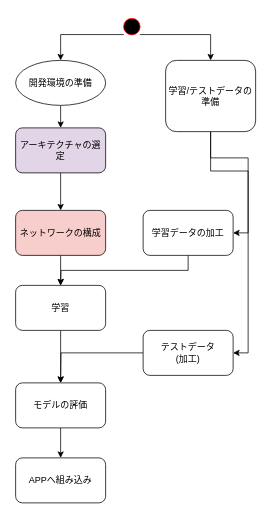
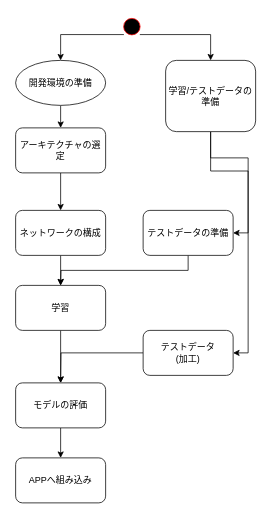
node "アーキテクチャの選定": fillcolor #e1d5e7 -> #ffffff
node "ネットワークの構成": fillcolor #f8cecc -> #ffffff
node "学習データの加工": label "学習データの加工" -> "テストデータの準備"
